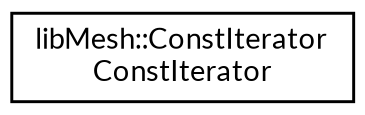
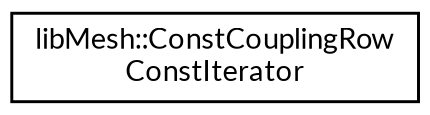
node "libMesh::ConstIterator ConstIterator": label "libMesh::ConstIterator ConstIterator" -> "libMesh::ConstCouplingRow ConstIterator"
